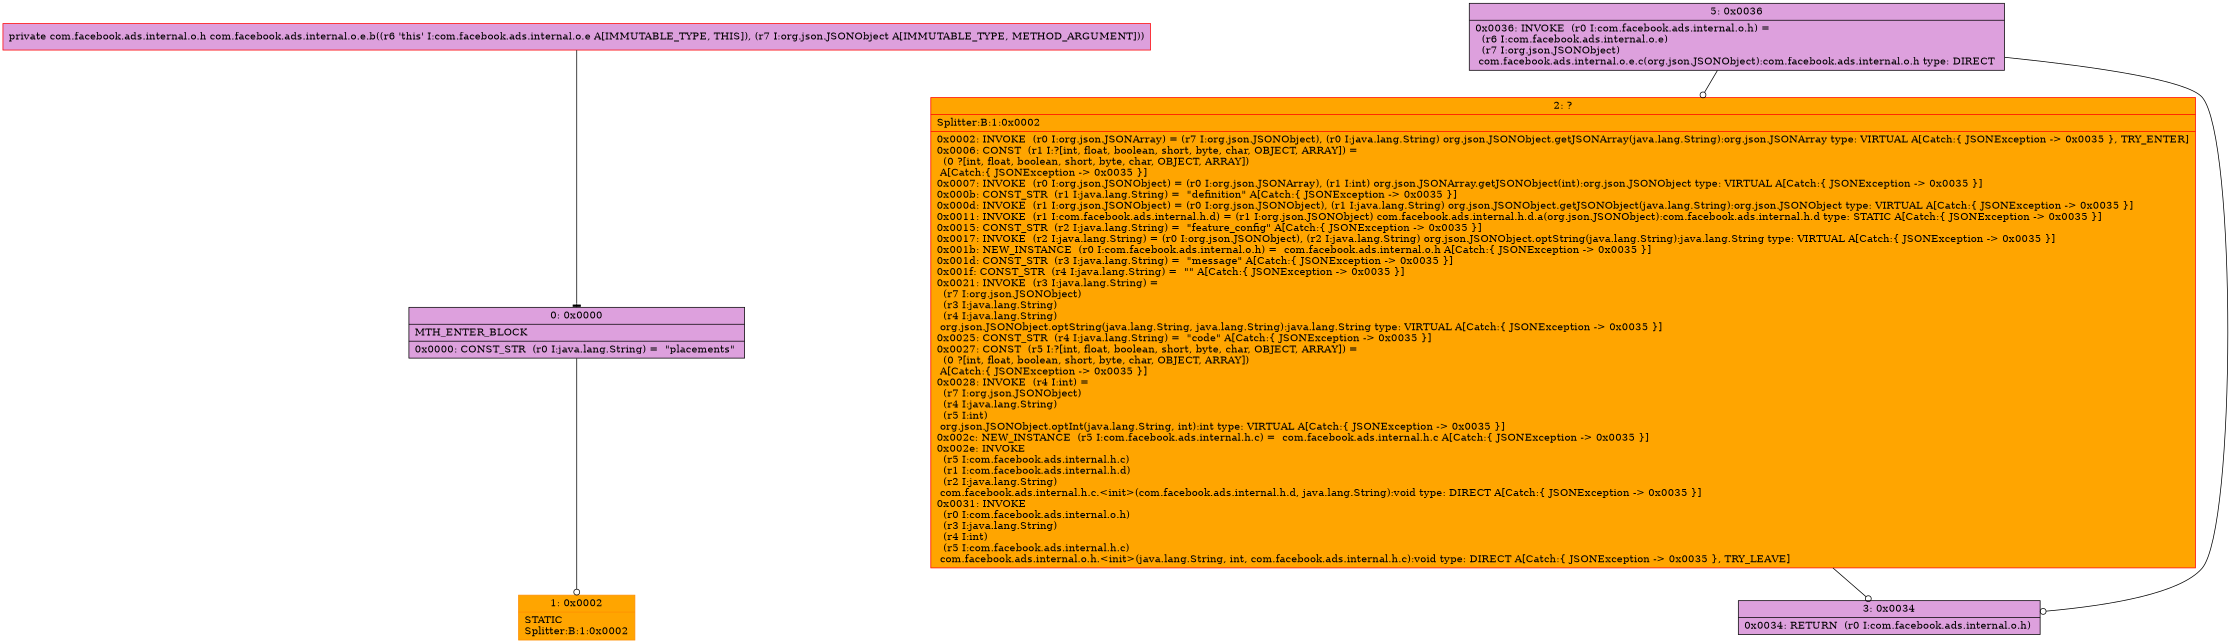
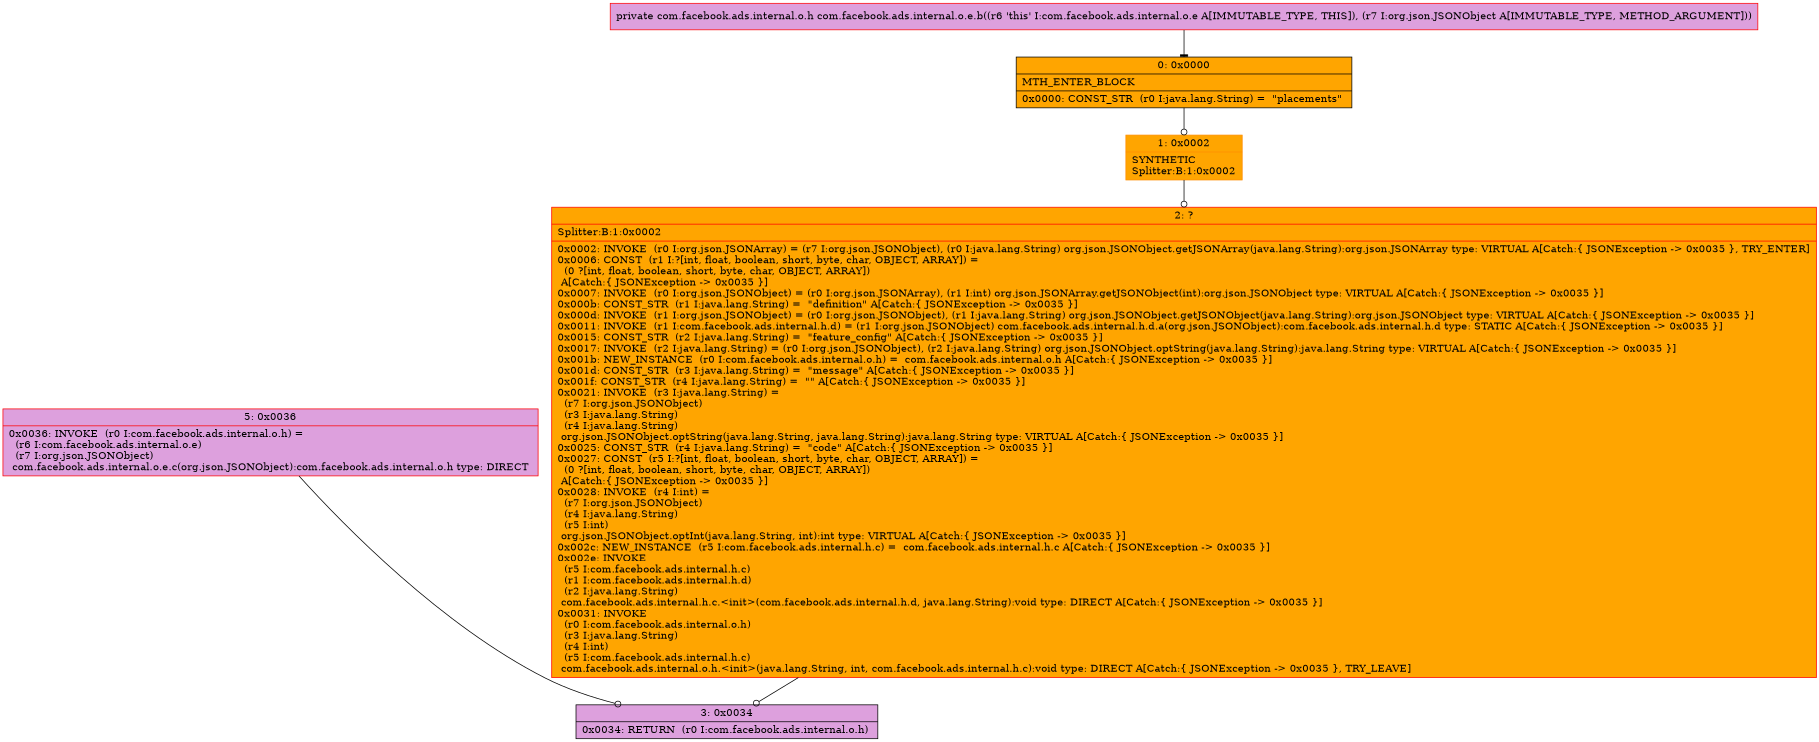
node "5: 0x0036": color black -> red
edge "5: 0x0036" -> "2: ?": now "1: 0x0002" -> "2: ?"
node "0: 0x0000": fillcolor plum -> orange
node "1: 0x0002": text "STATIC" -> "SYNTHETIC"
